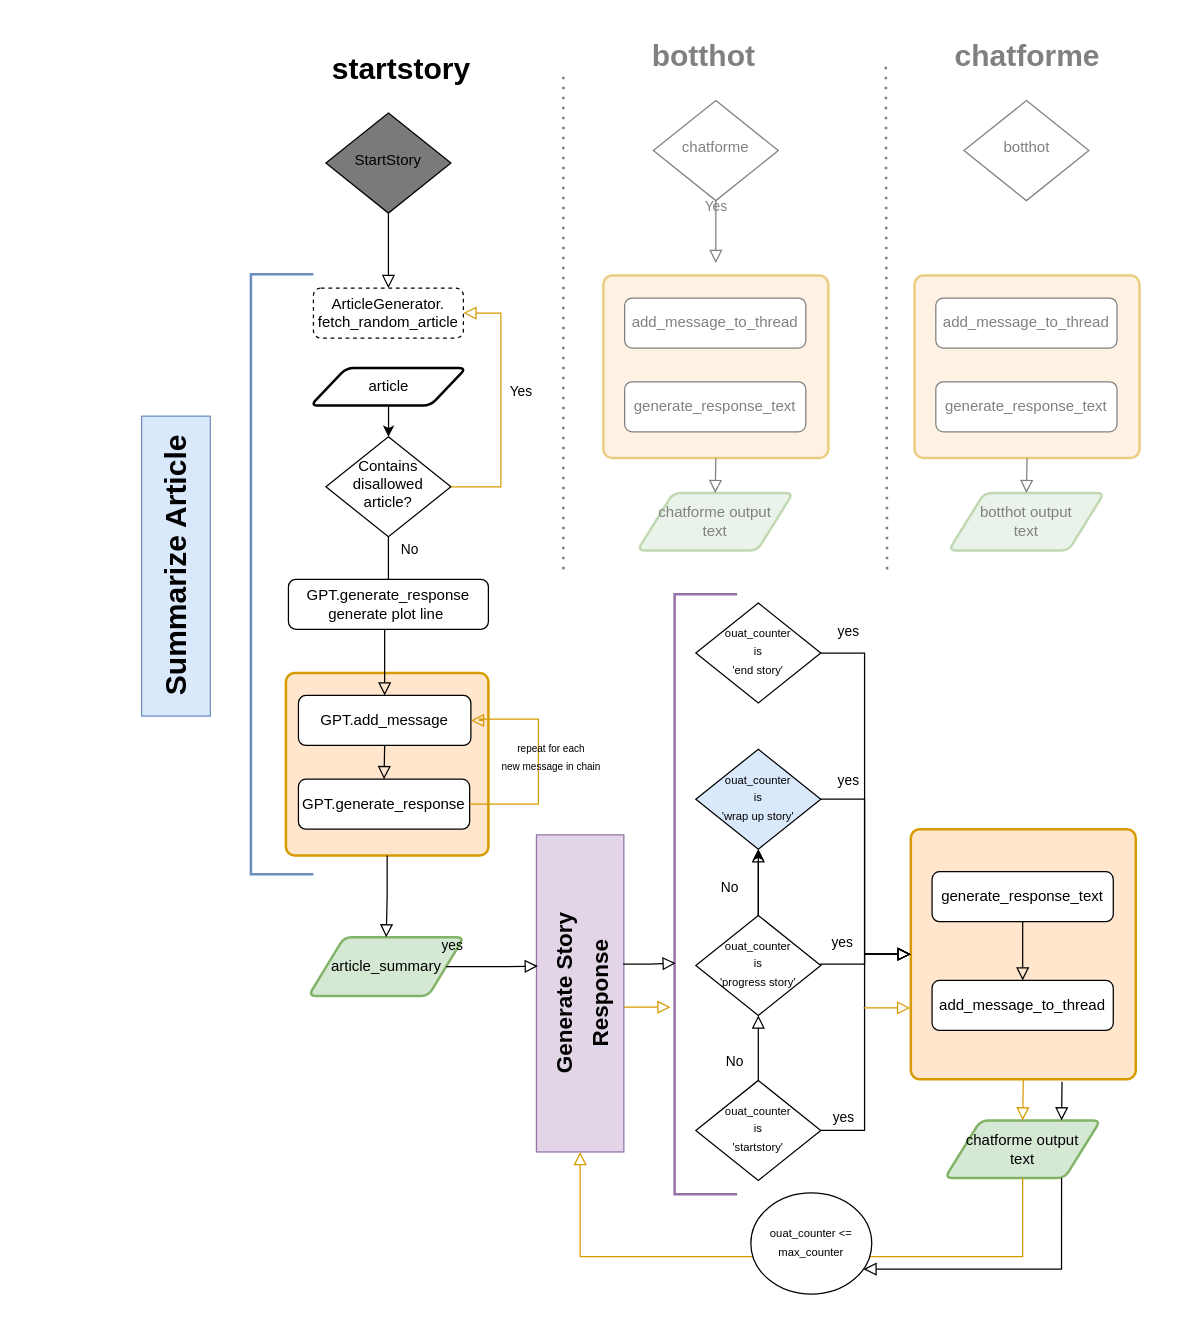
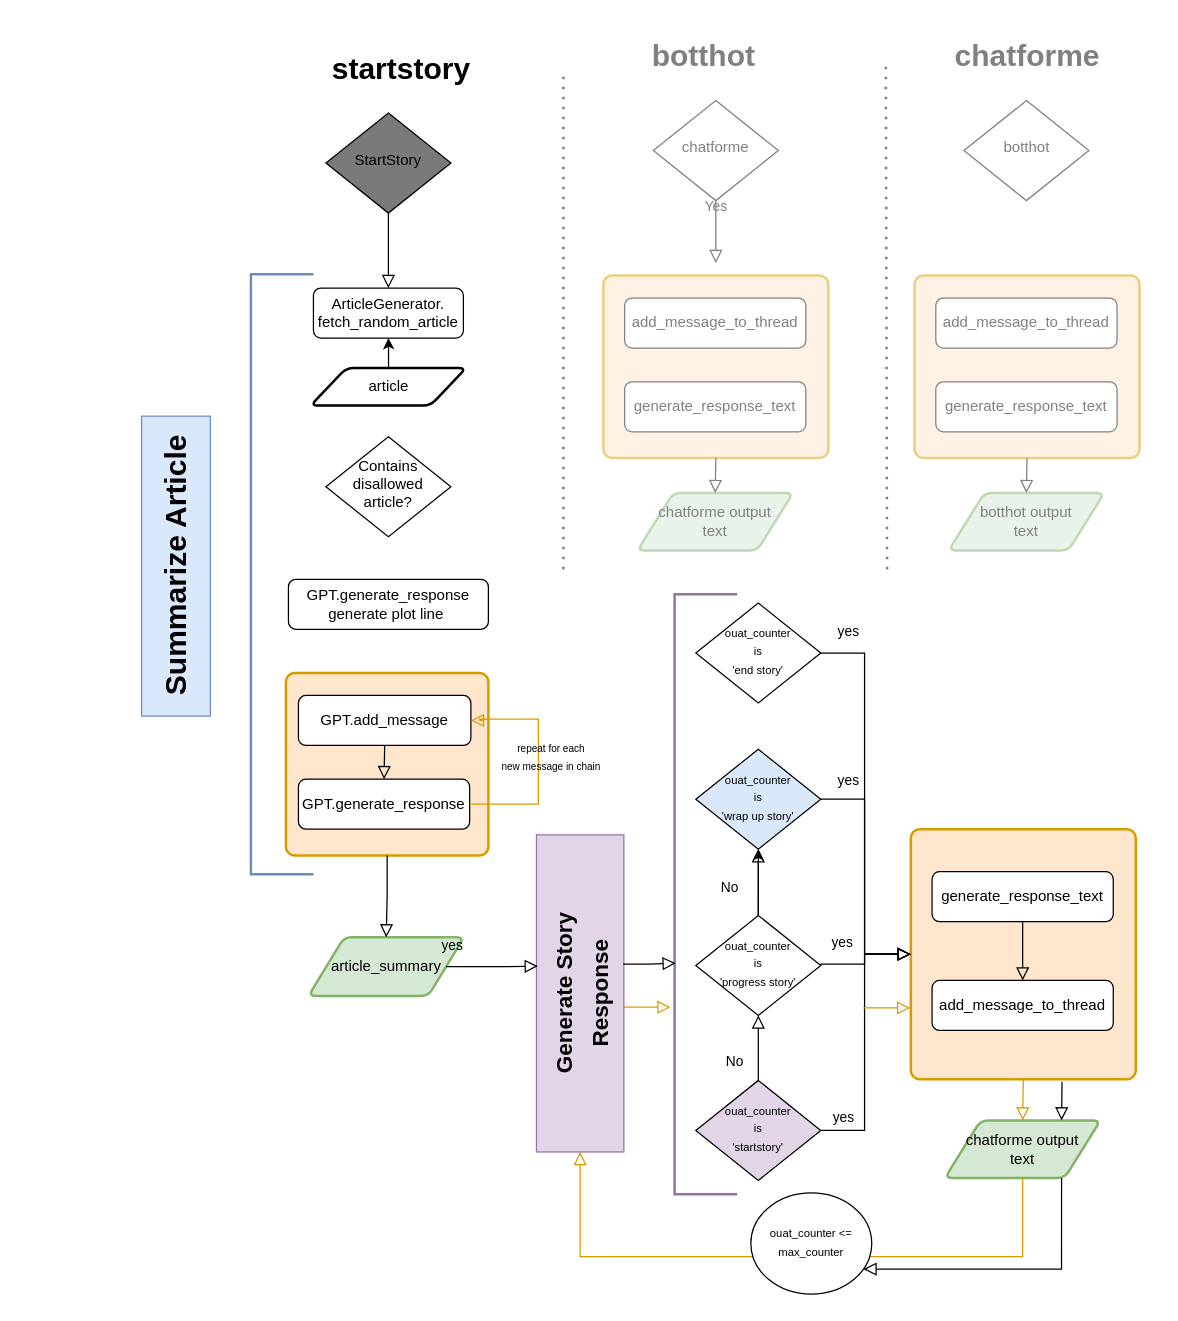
node "ArticleGenerator. fetch_random_article": style dashed -> solid
edge "Contains disallowed article?" -> "ArticleGenerator. fetch_random_article": removed, label "Yes"
edge "article" -> "Contains disallowed article?": now "article" -> "ArticleGenerator. fetch_random_article"
edge "Contains disallowed article?" -> "GPT.add_message": removed, label "No"
node "ouat_counter is 'startstory'": fillcolor #ffffff -> #e1d5e7
